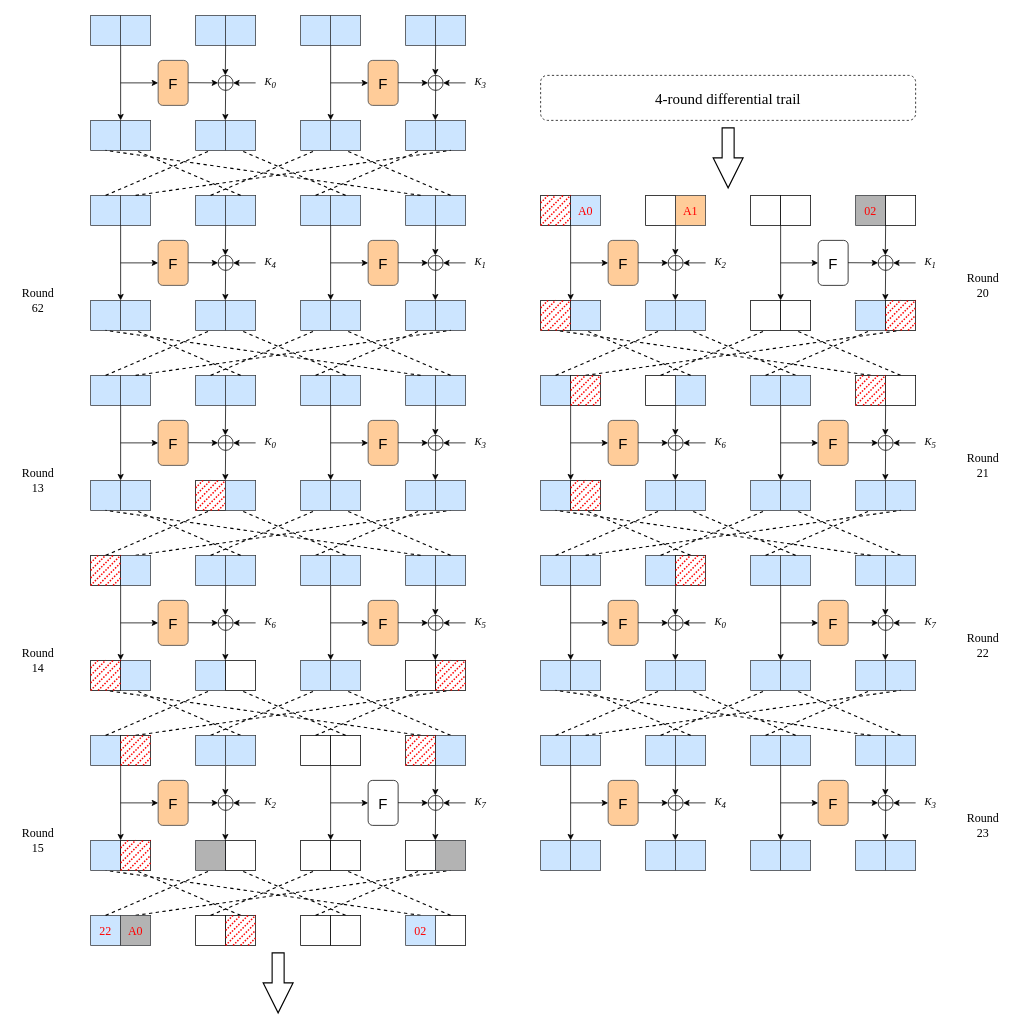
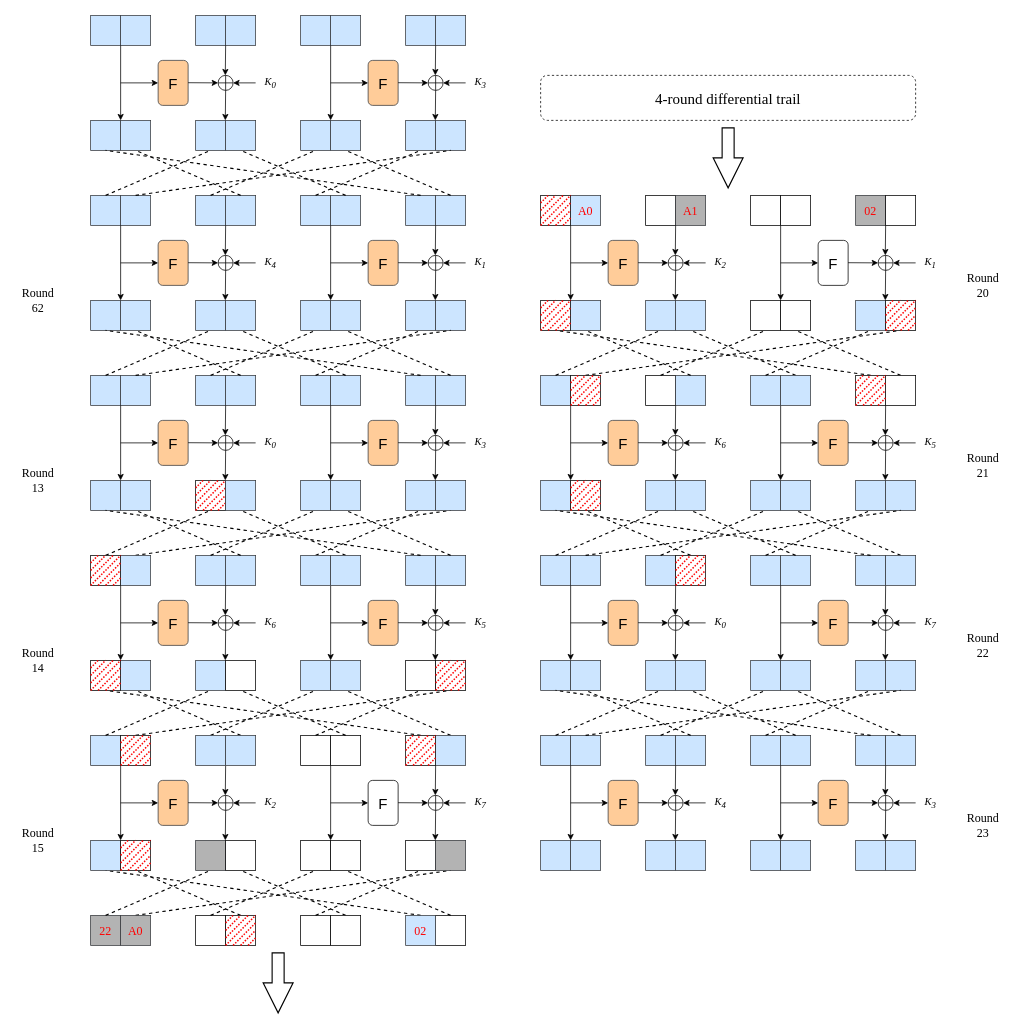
node "A1": fillcolor #ffcc99 -> #b3b3b3
node "22": fillcolor #cce5ff -> #b3b3b3
